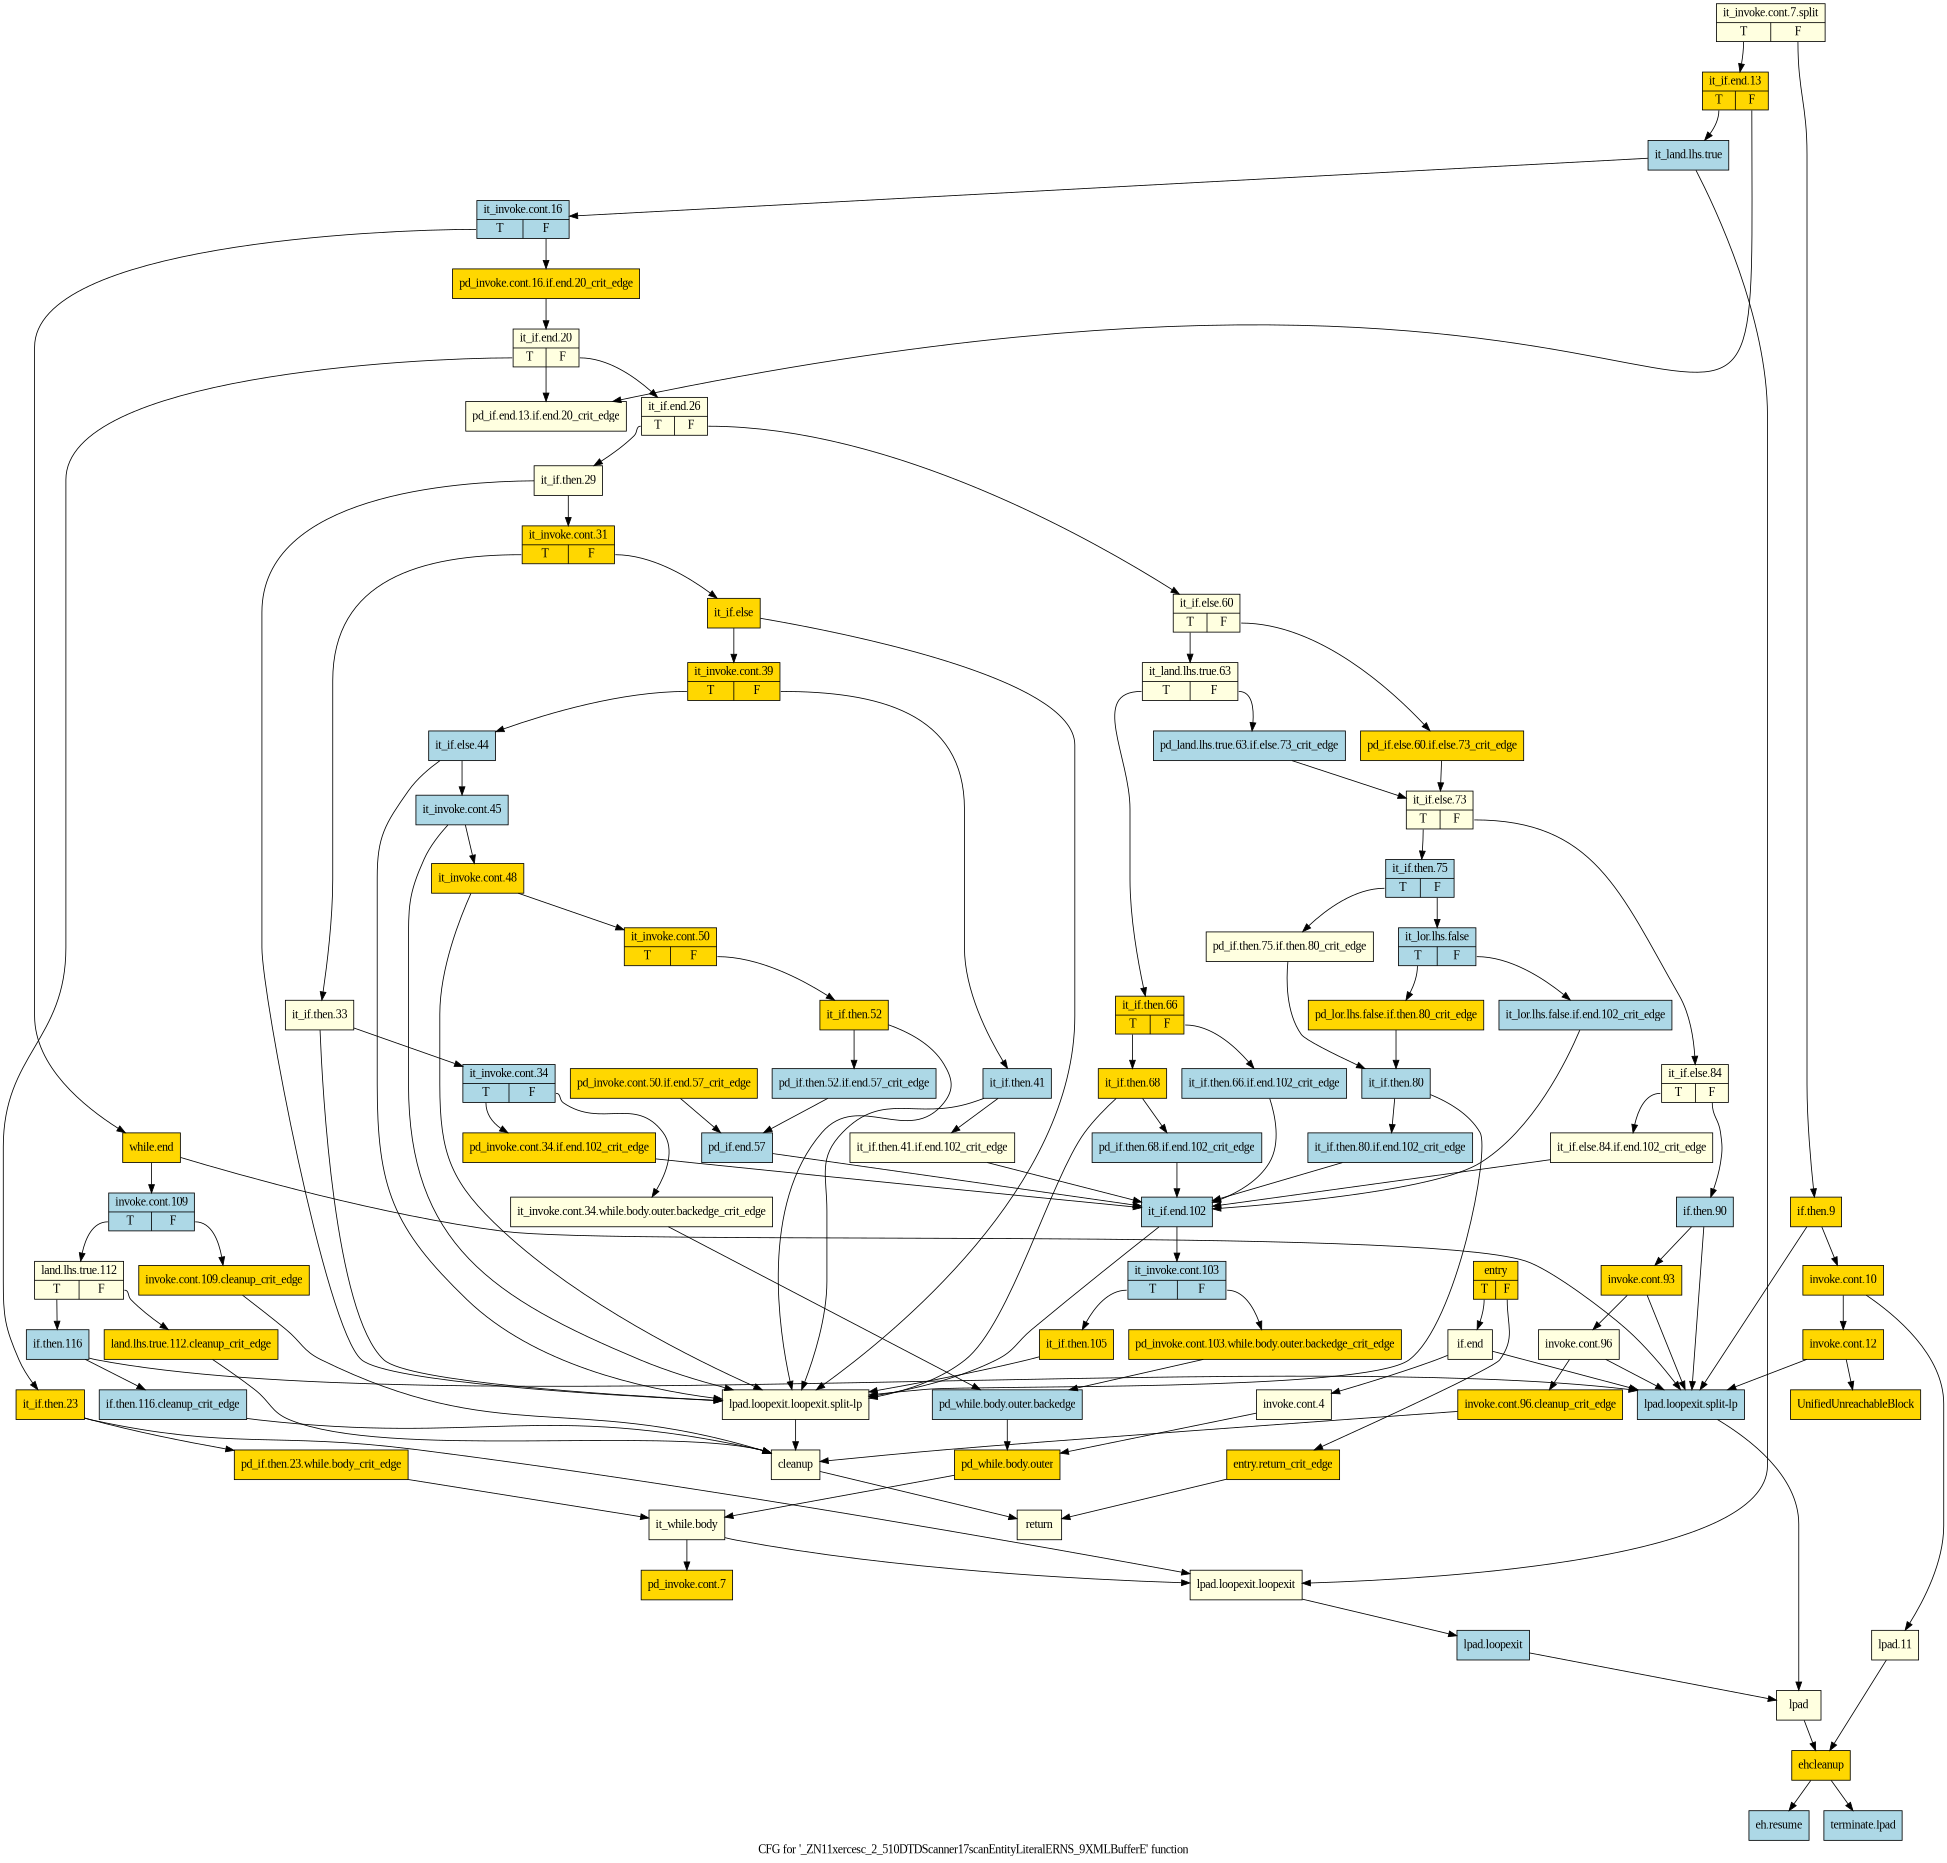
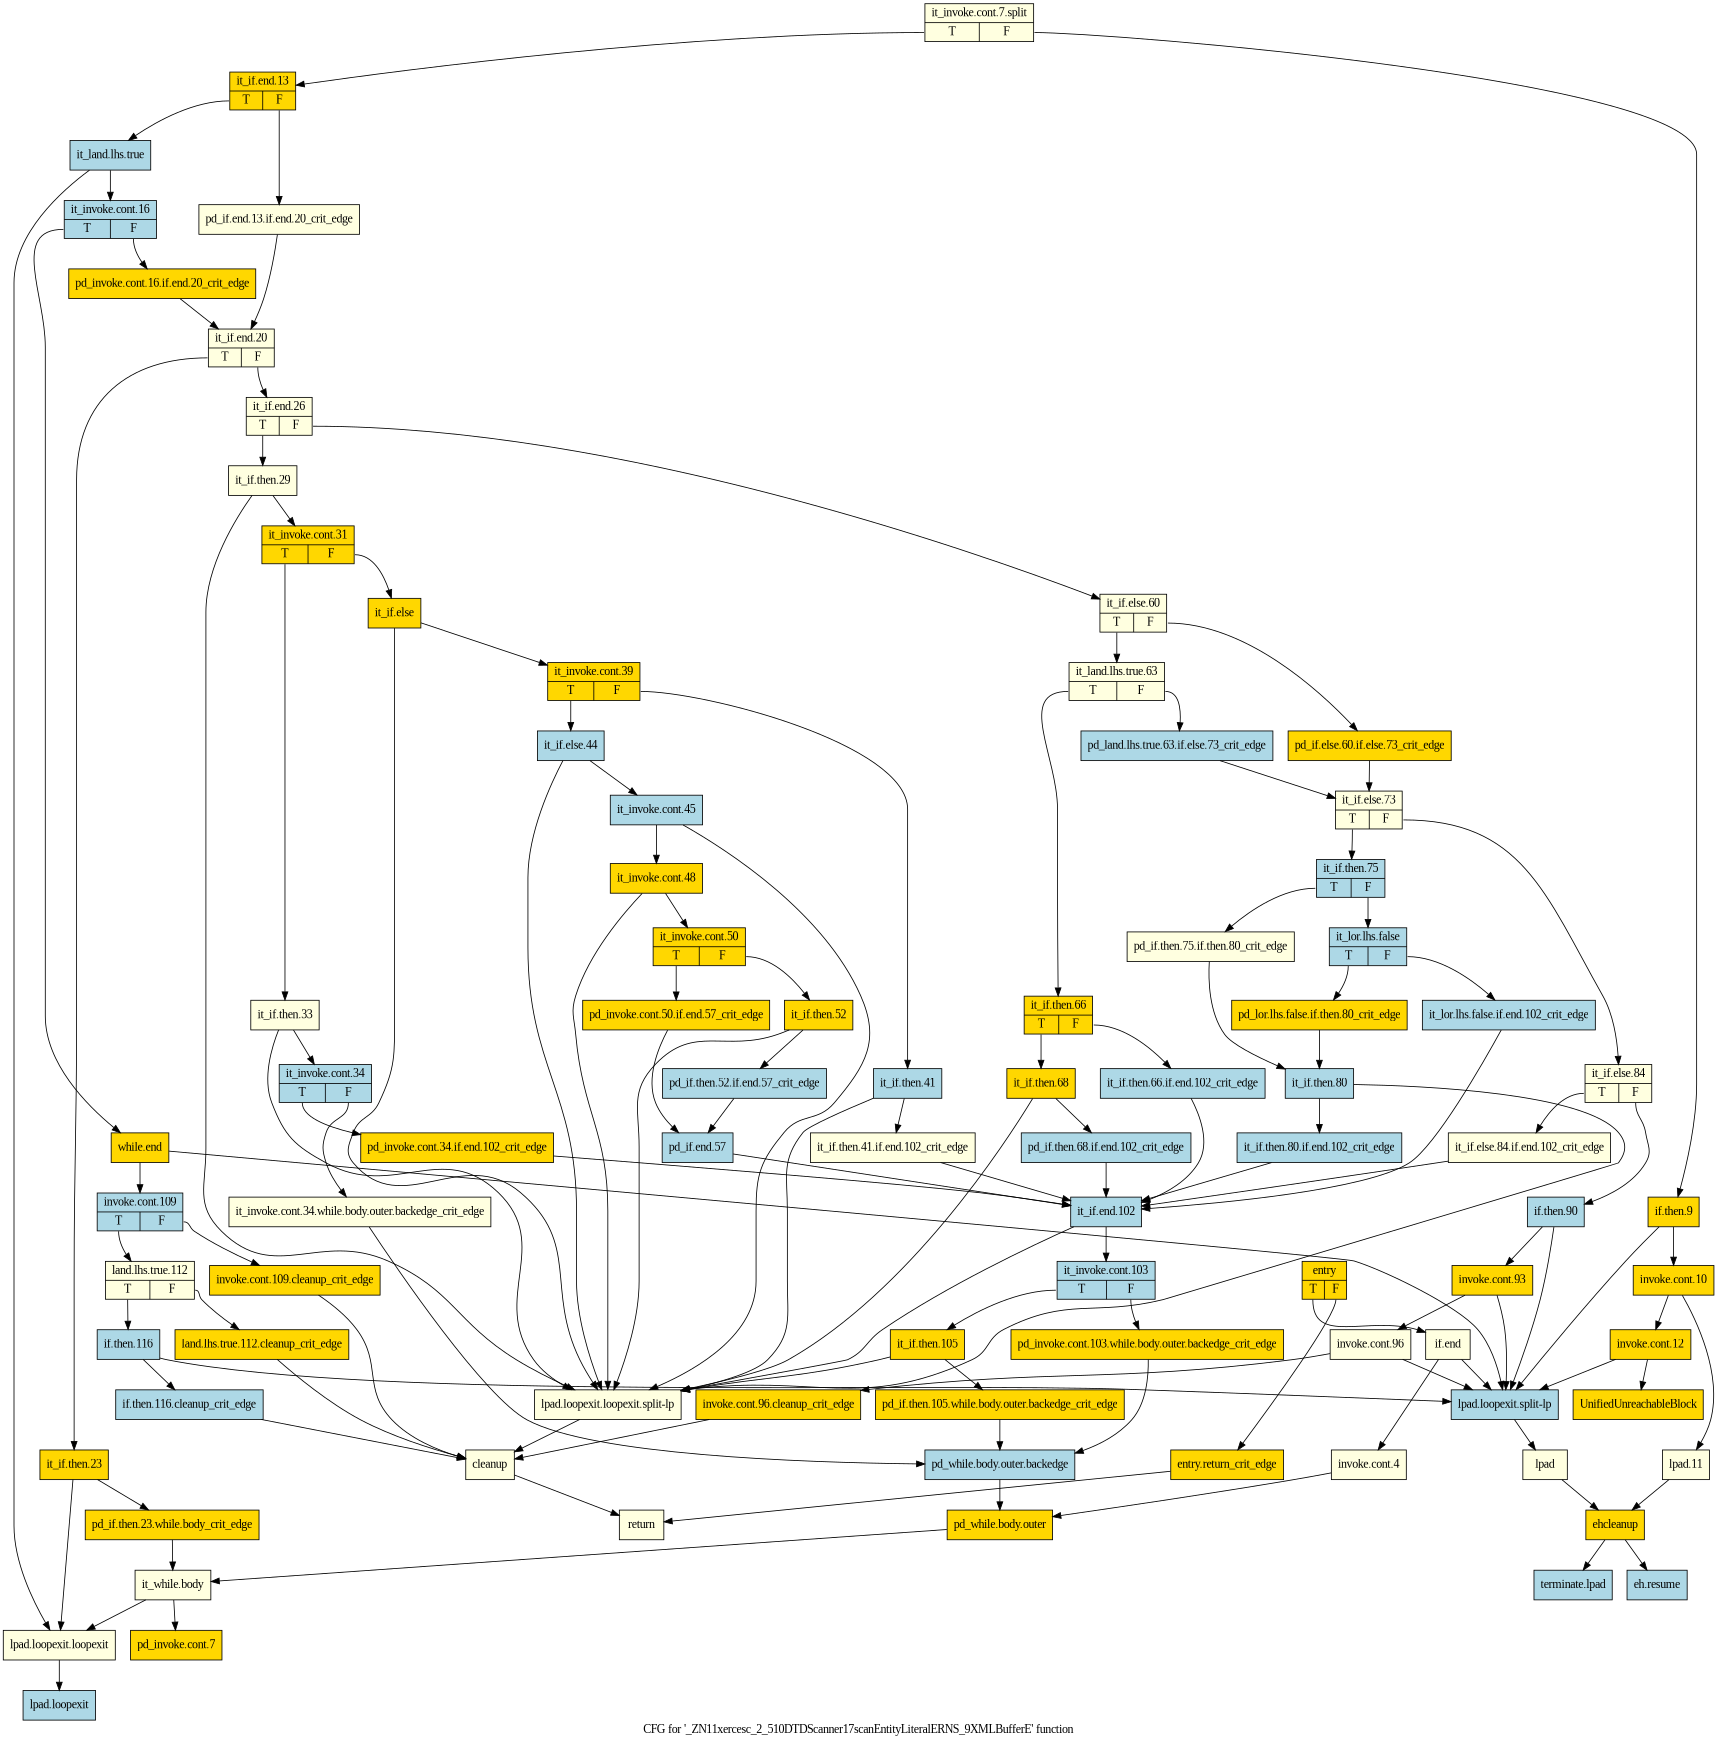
edge "it_if.end.20" -> "pd_if.end.13.if.end.20_crit_edge": reversed
edge "it_invoke.cont.50" -> "pd_invoke.cont.50.if.end.57_crit_edge": added
node "pd_if.then.105.while.body.outer.backedge_crit_edge": added
edge "lpad.loopexit" -> "lpad": removed
